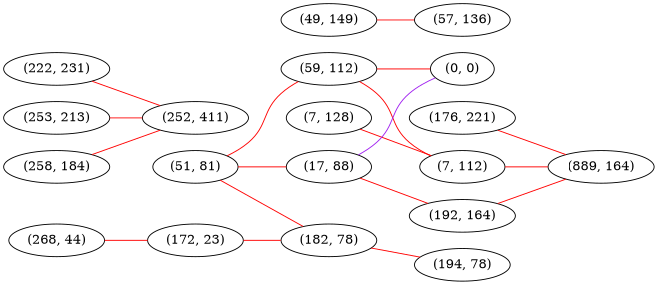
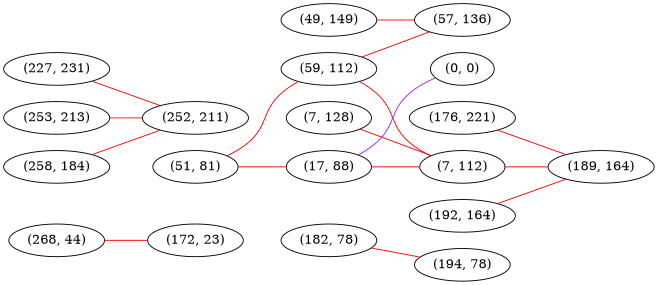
node "(222, 231)": label "(222, 231)" -> "(227, 231)"
edge "(59, 112)" -- "(0, 0)": now "(59, 112)" -- "(57, 136)"
node "(252, 411)": label "(252, 411)" -> "(252, 211)"
node "(889, 164)": label "(889, 164)" -> "(189, 164)"
edge "(17, 88)" -- "(192, 164)": now "(17, 88)" -- "(7, 112)"
edge "(51, 81)" -- "(182, 78)": removed
edge "(172, 23)" -- "(182, 78)": removed
